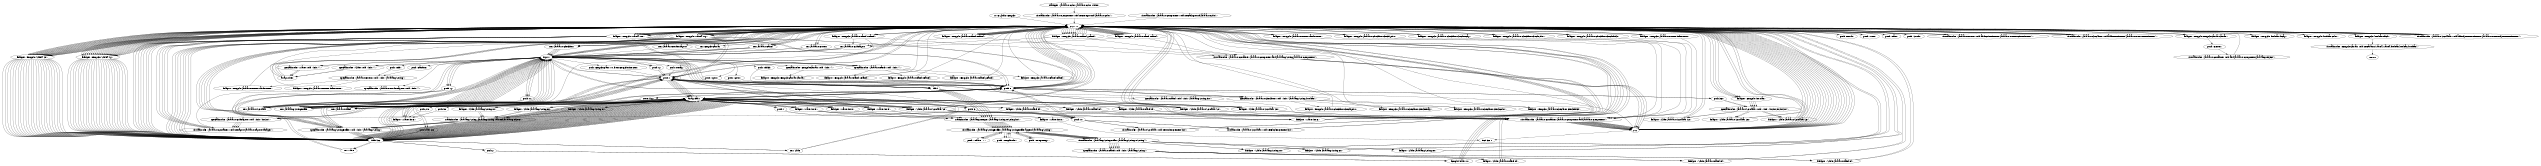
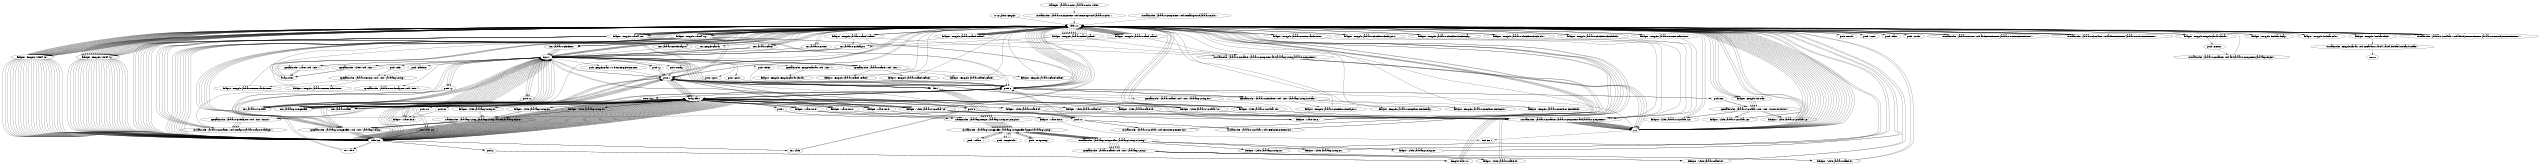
node "pop.r r0": label "pop.r r0" -> "load.r r0"
